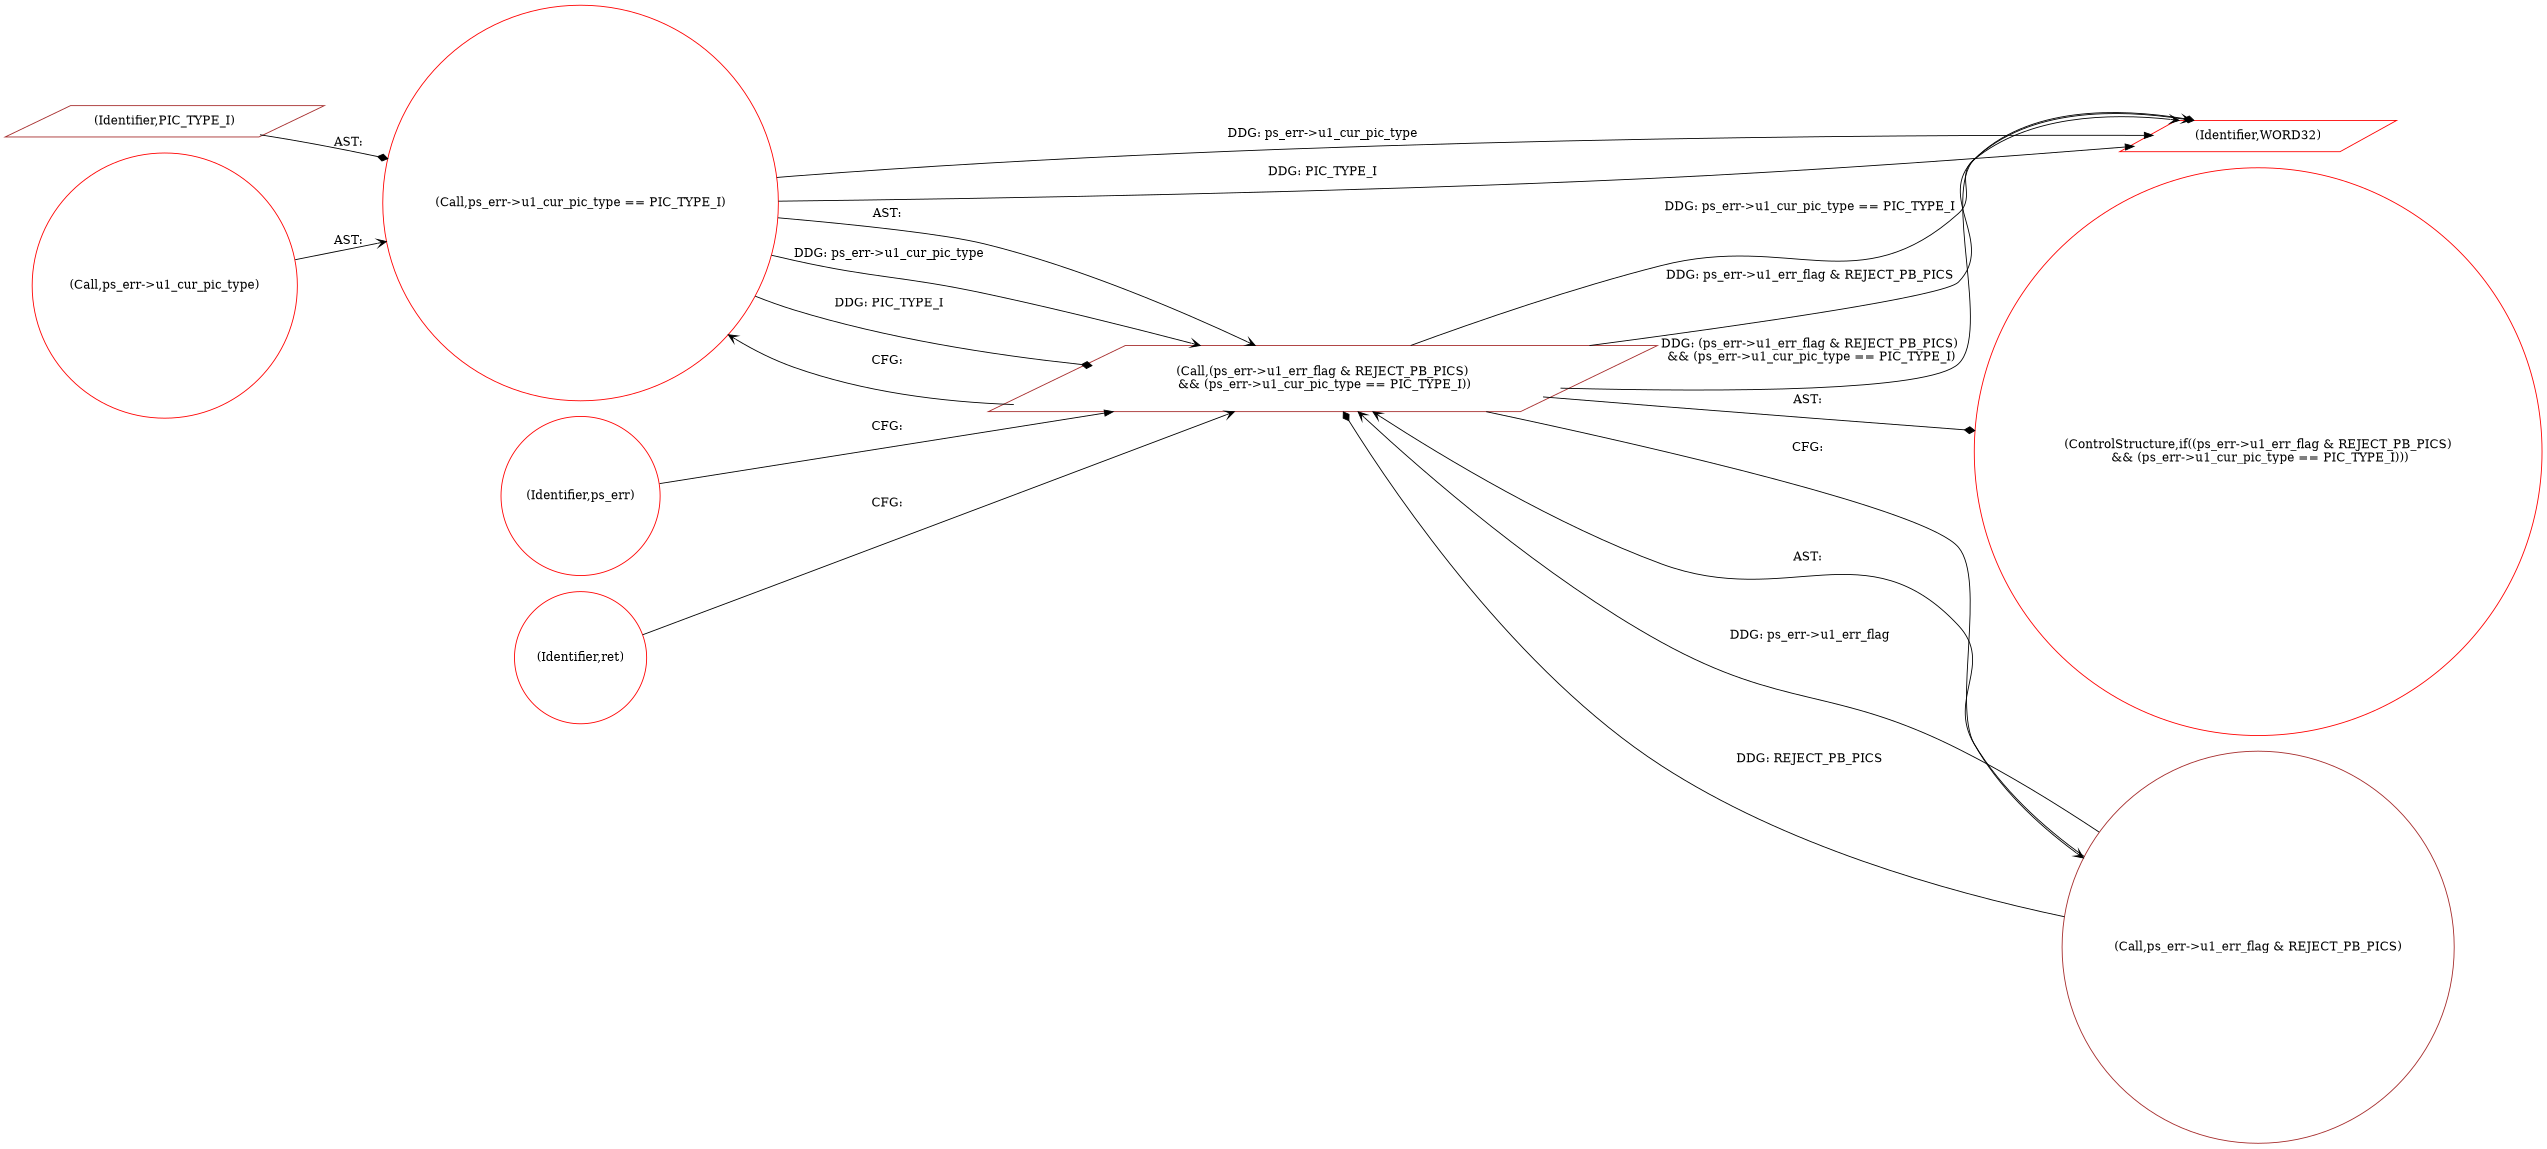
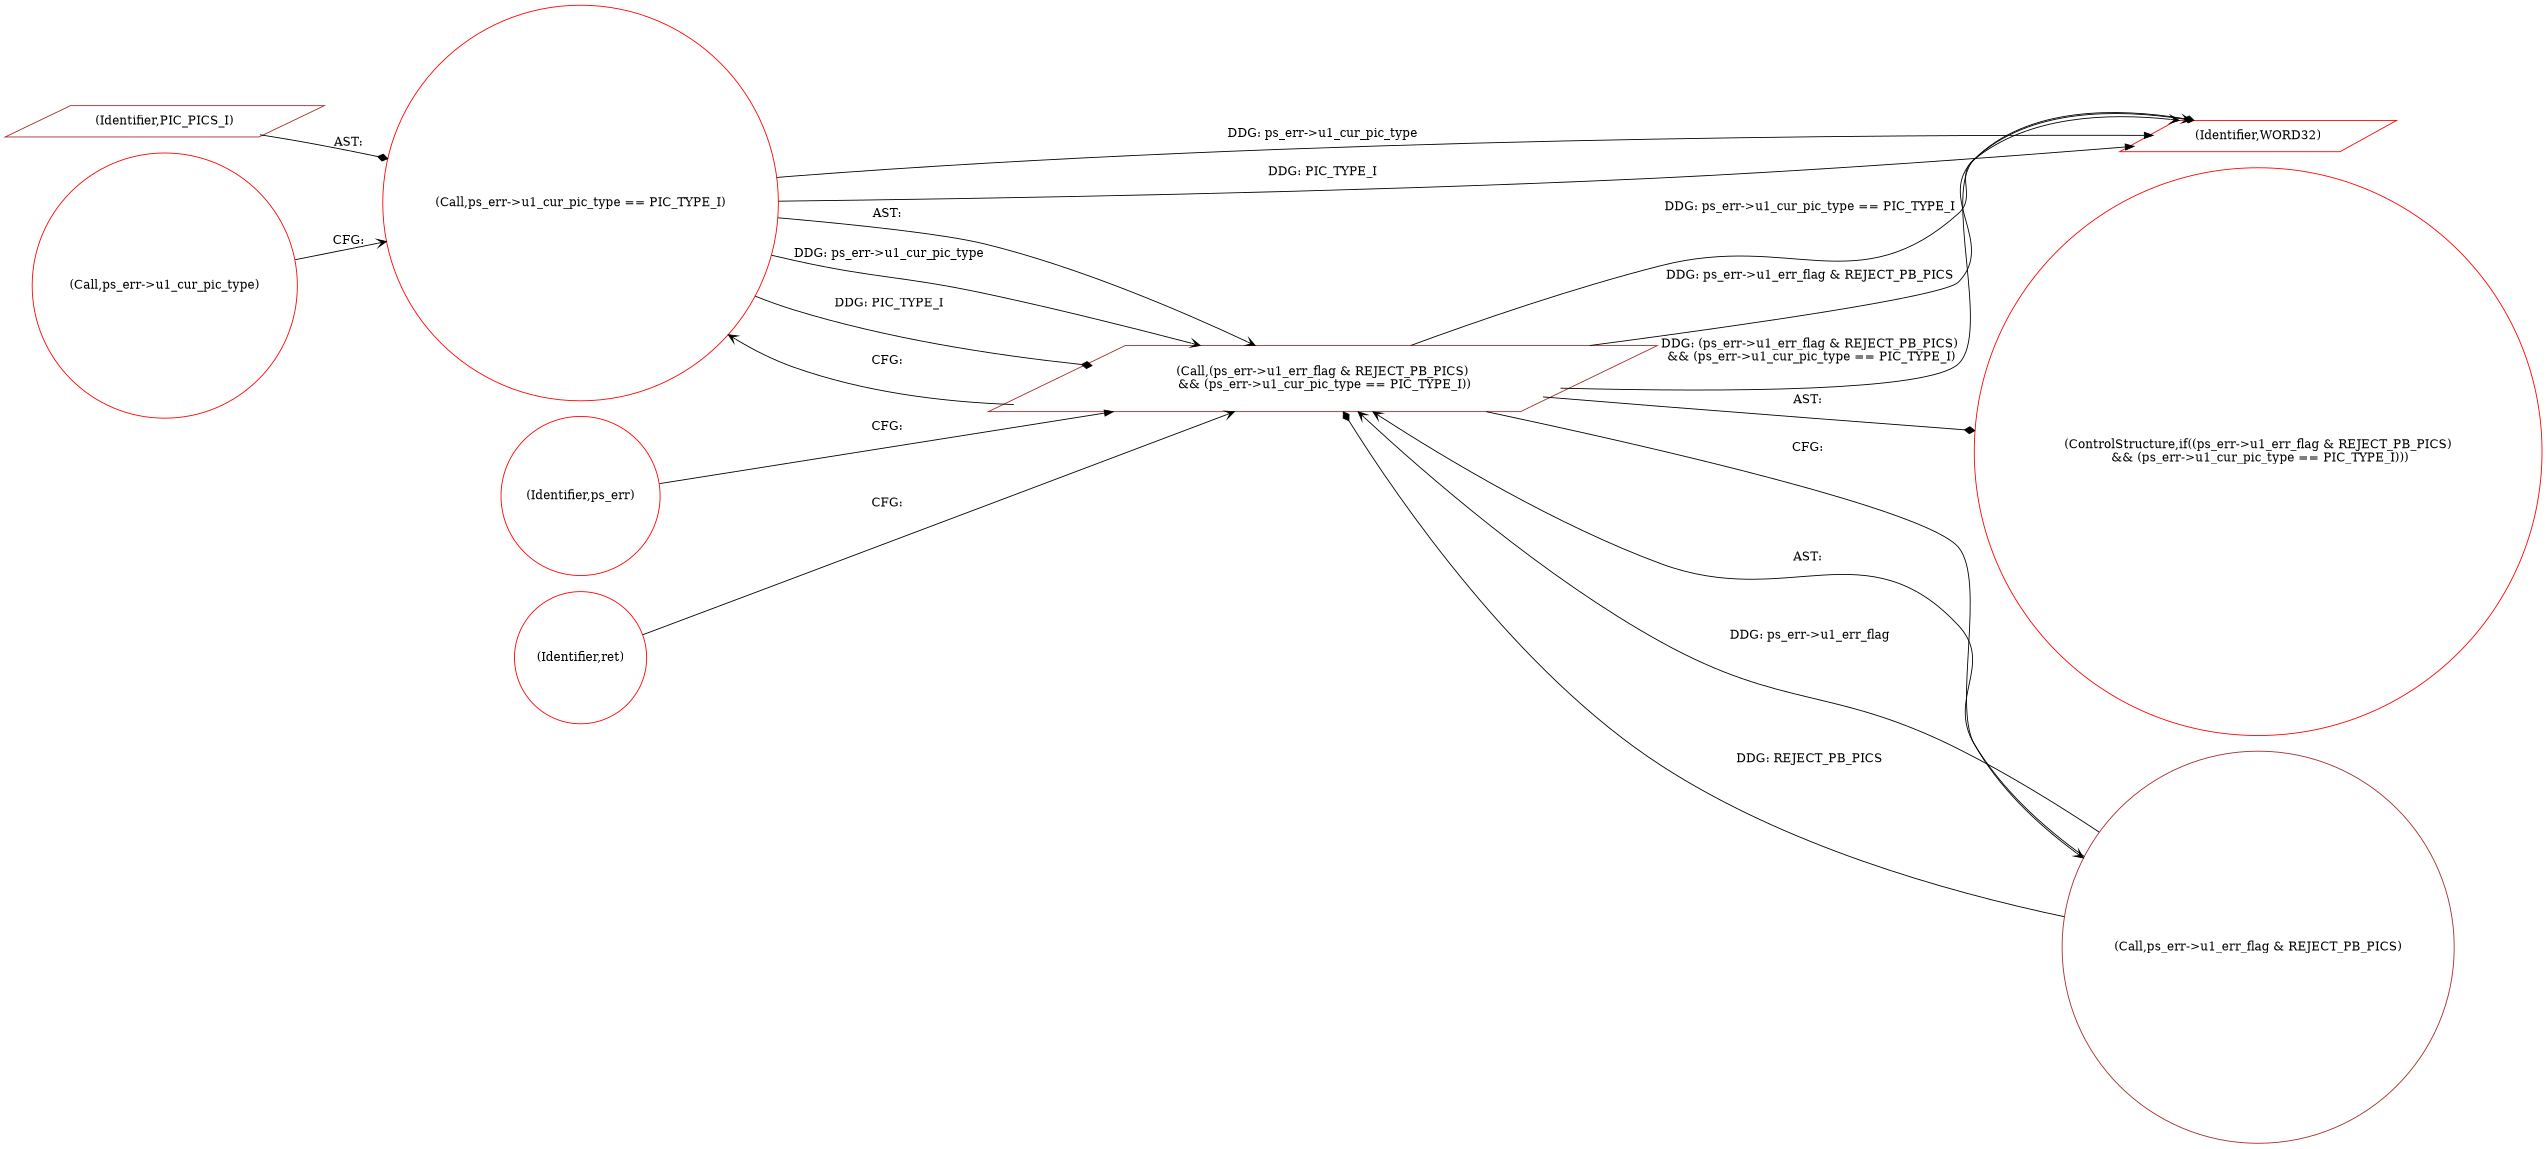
node "(Identifier,PIC_TYPE_I)": label "(Identifier,PIC_TYPE_I)" -> "(Identifier,PIC_PICS_I)"
edge "(Call,ps_err->u1_cur_pic_type)" -> "(Call,ps_err->u1_cur_pic_type == PIC_TYPE_I)": label "AST: " -> "CFG: "
